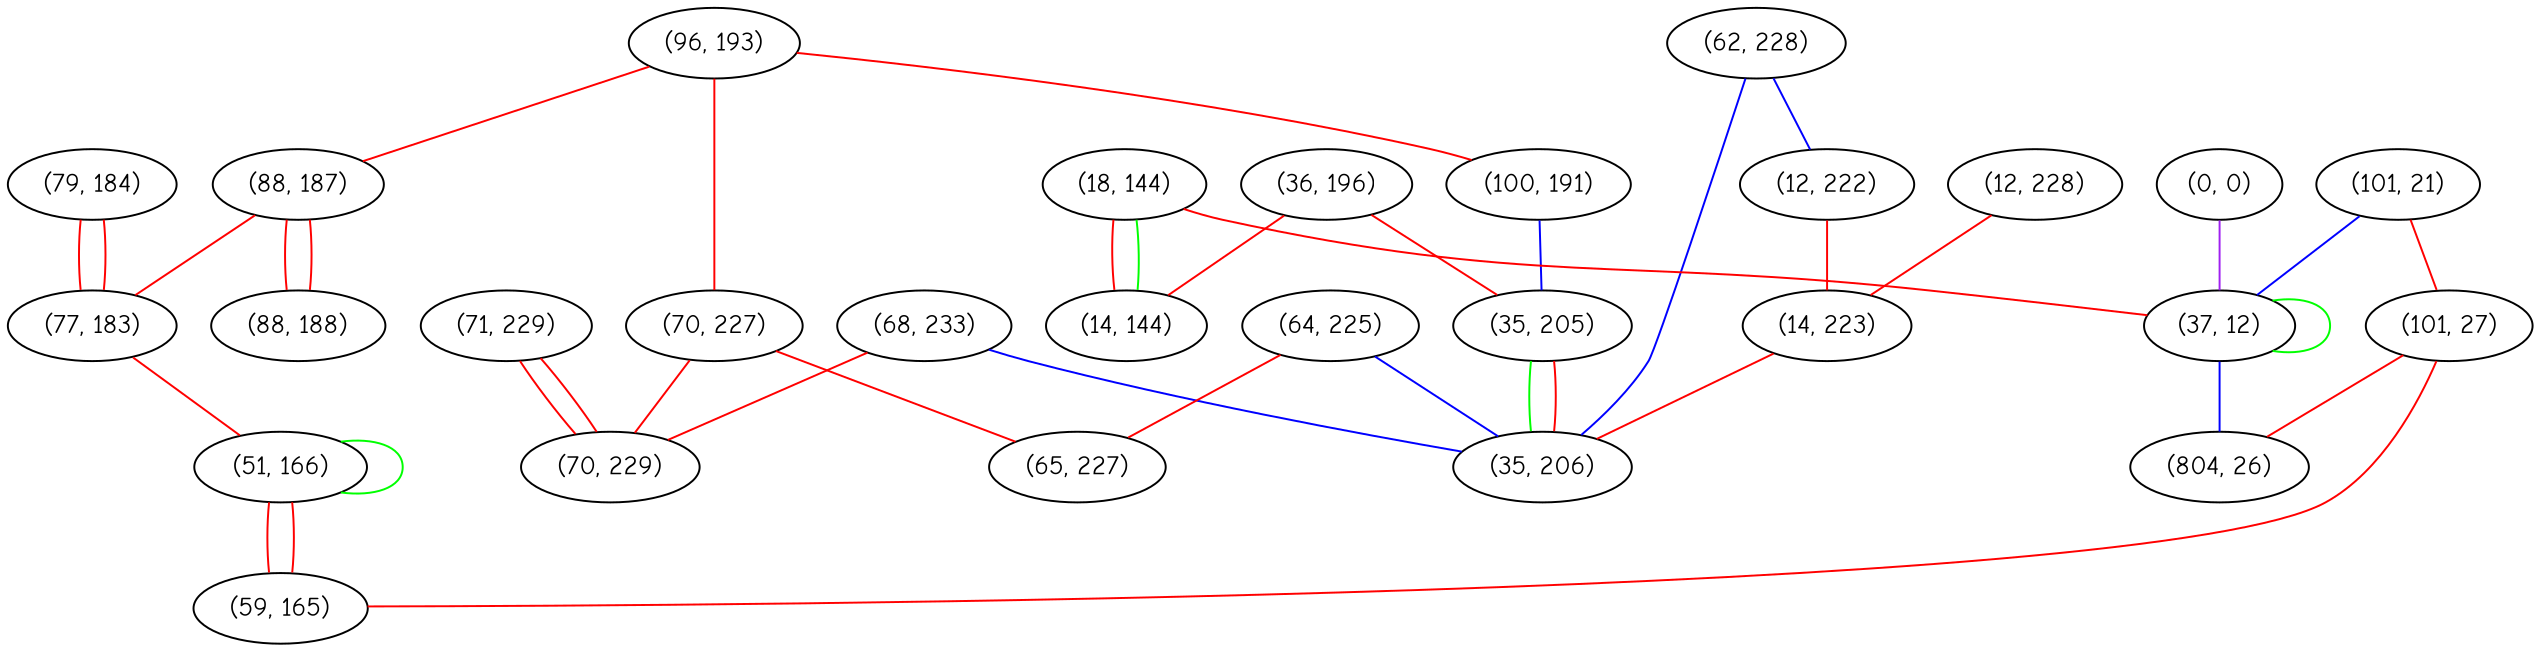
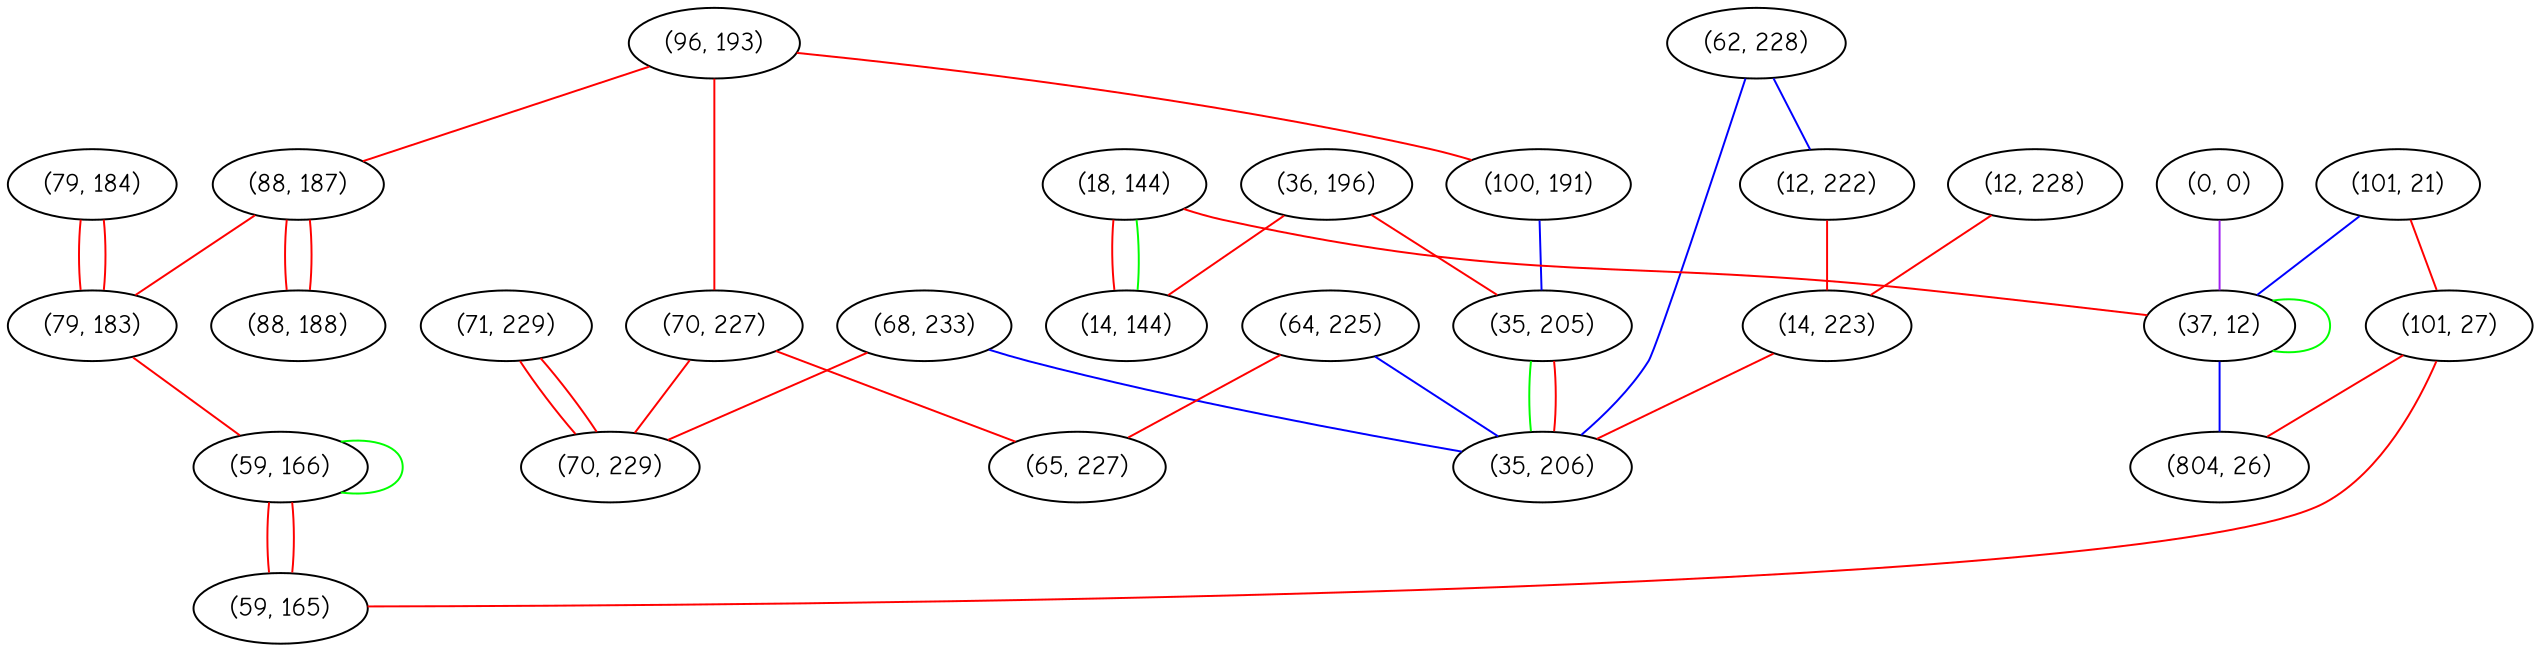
node "(77, 183)": label "(77, 183)" -> "(79, 183)"
node "(51, 166)": label "(51, 166)" -> "(59, 166)"
